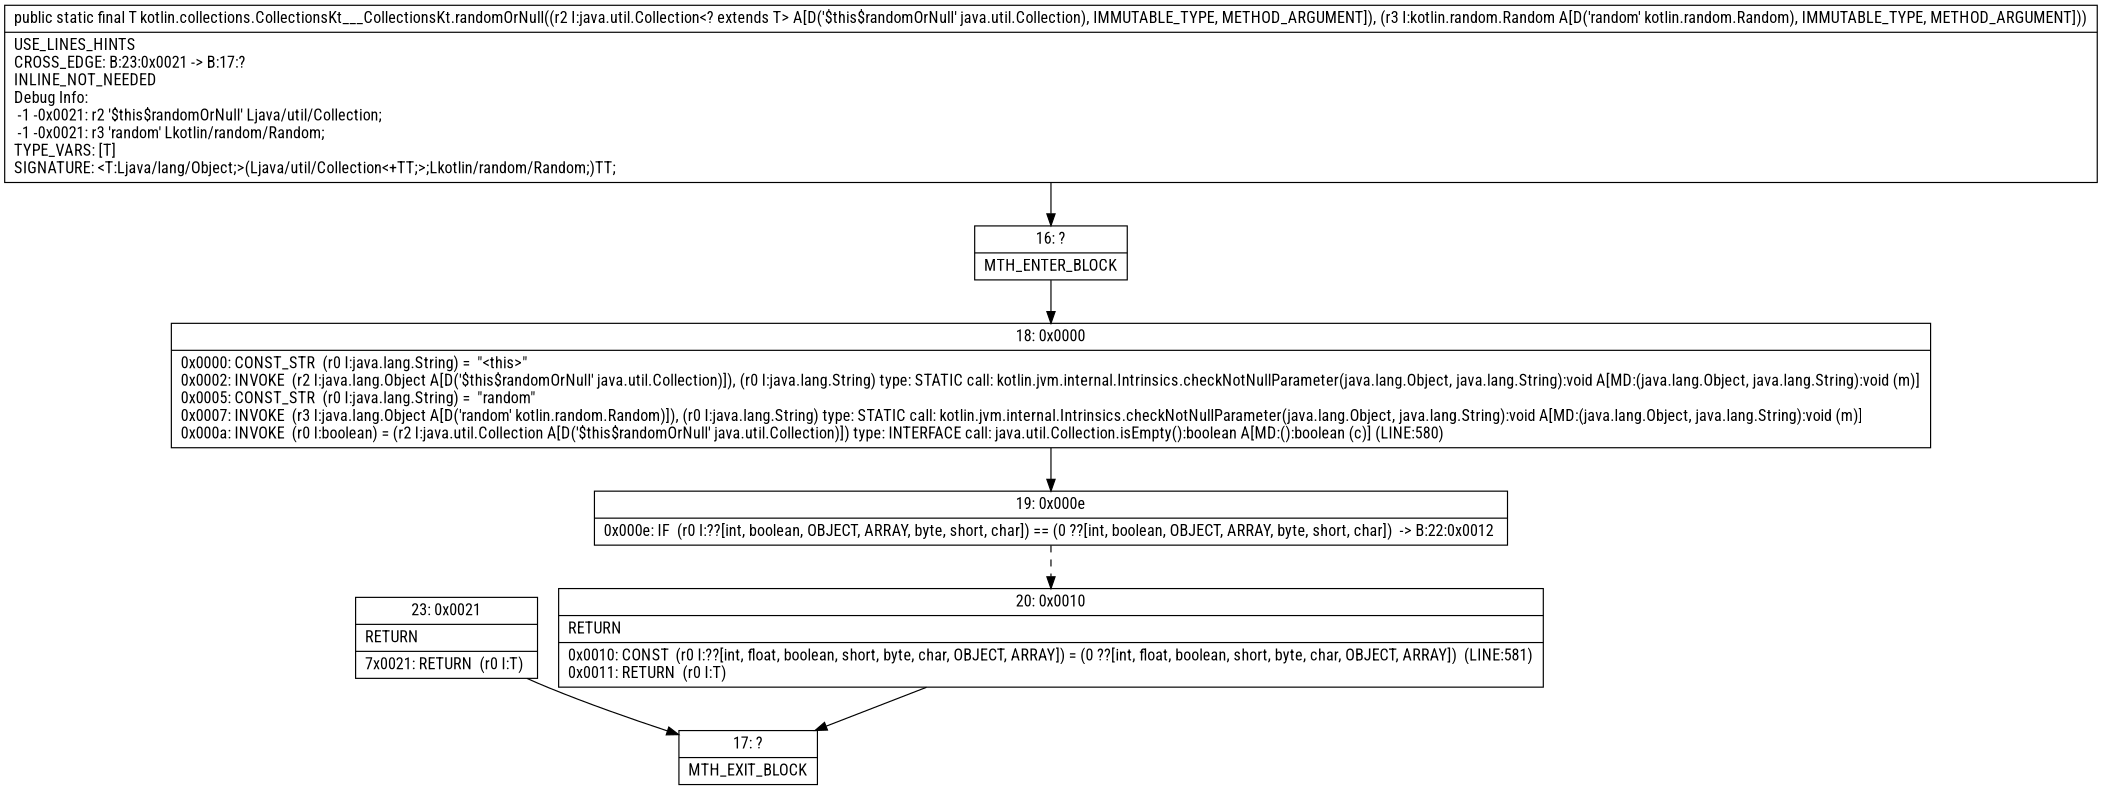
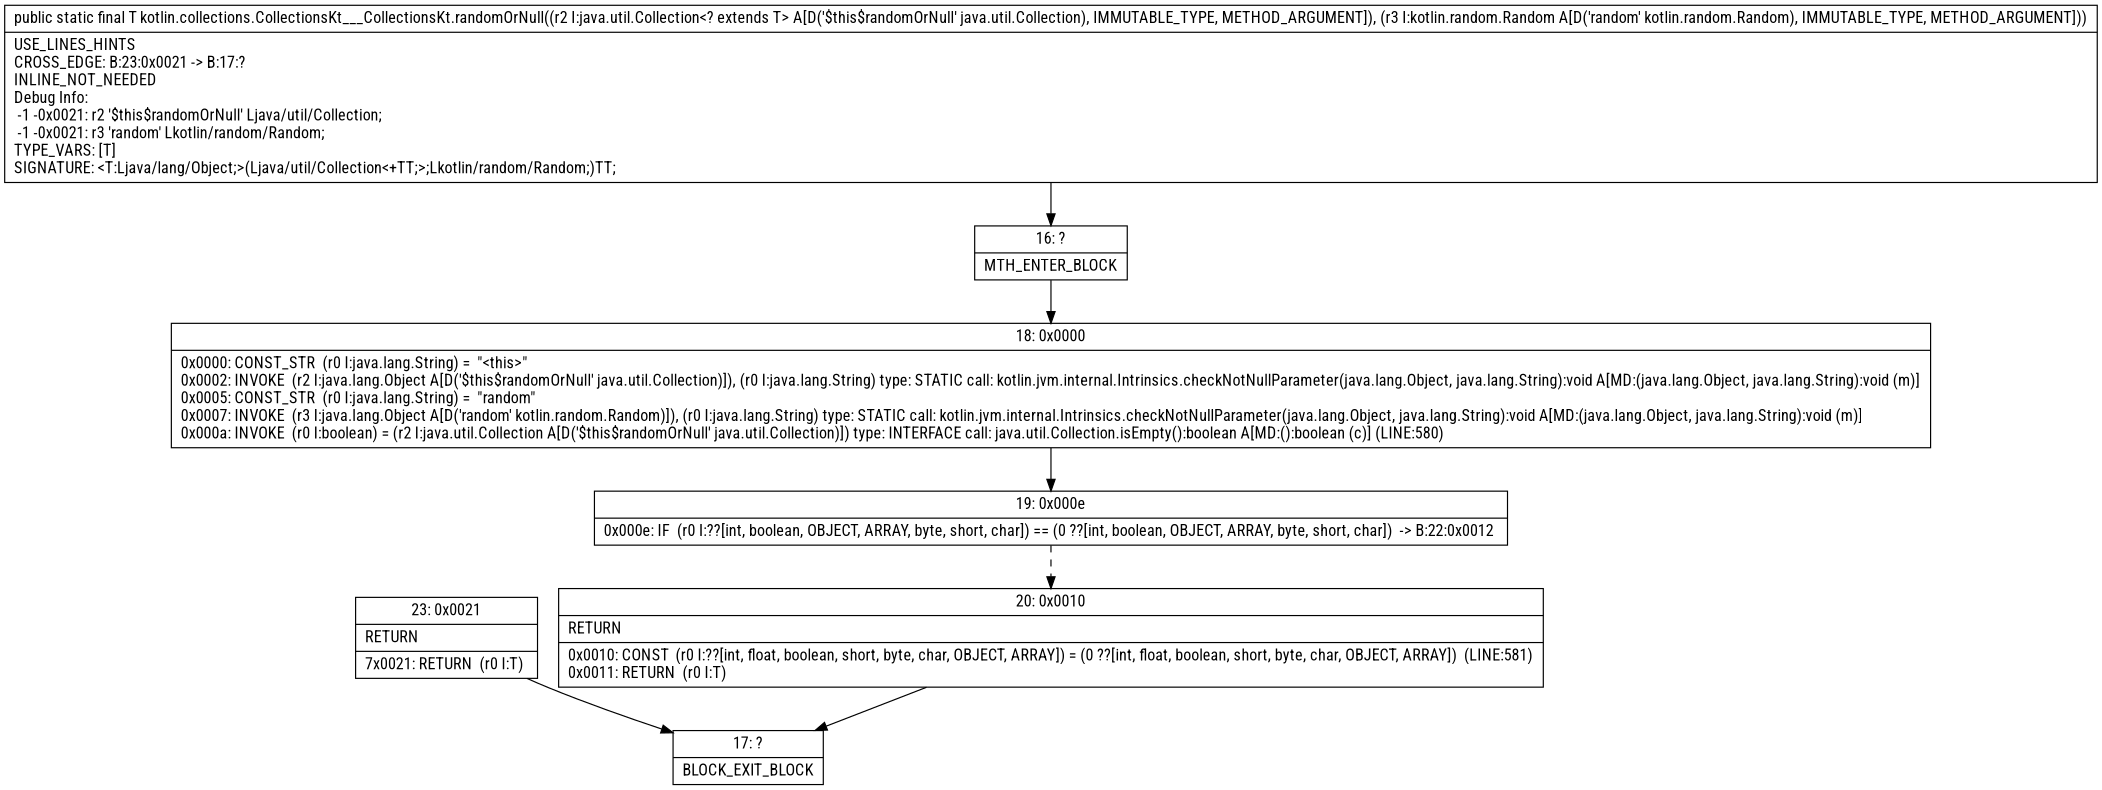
node "17: ?": text "MTH_EXIT_BLOCK" -> "BLOCK_EXIT_BLOCK"
